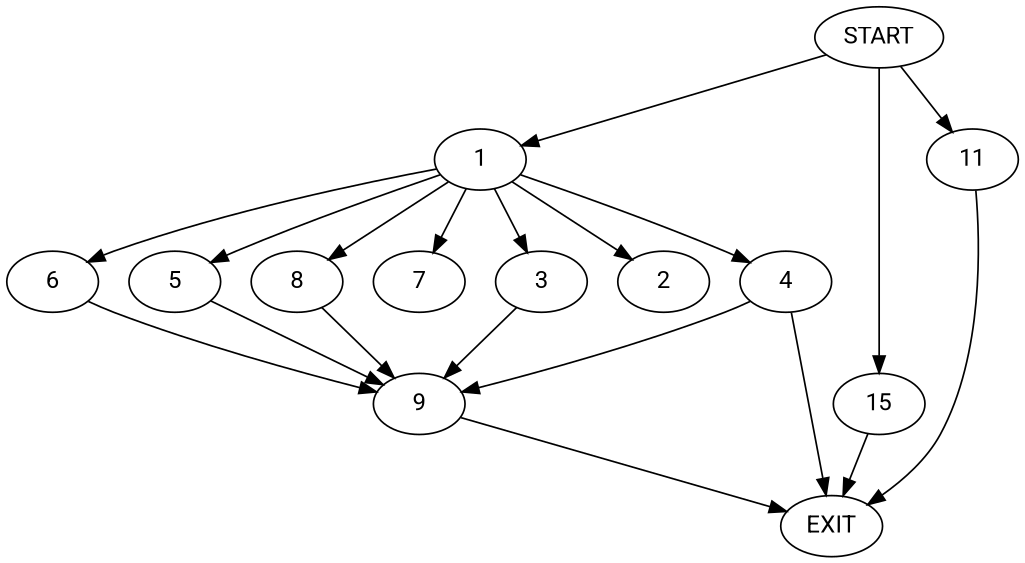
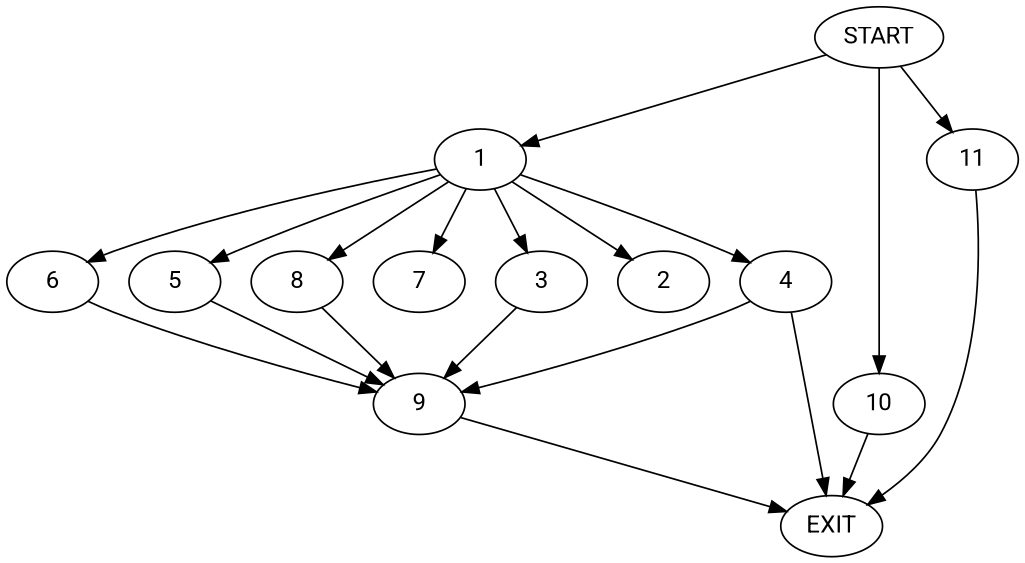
node "15": label "15" -> "10"
